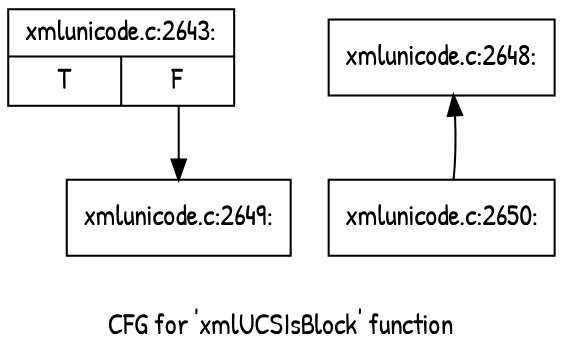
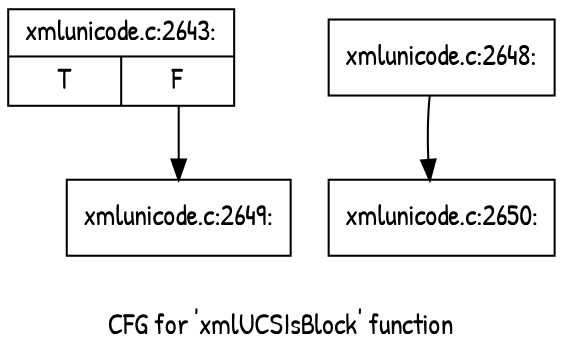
edge "xmlunicode.c:2650:" -> "xmlunicode.c:2648:": reversed
